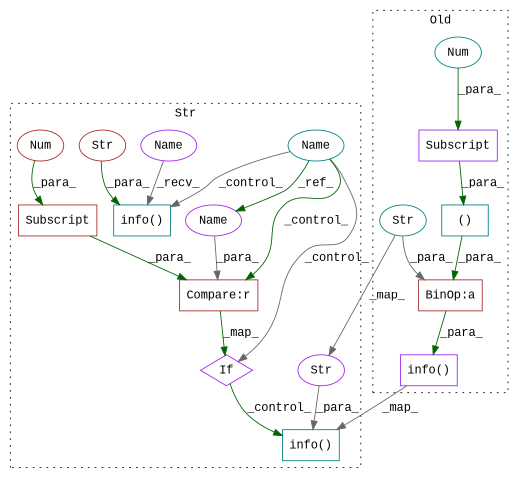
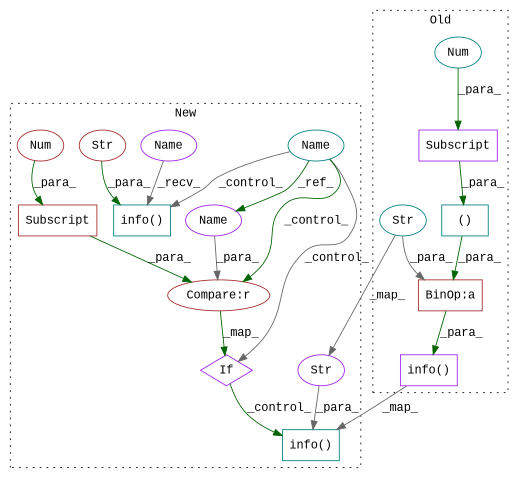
cluster "Str": label "Str" -> "New"
node "Compare:r": shape box -> ellipse
